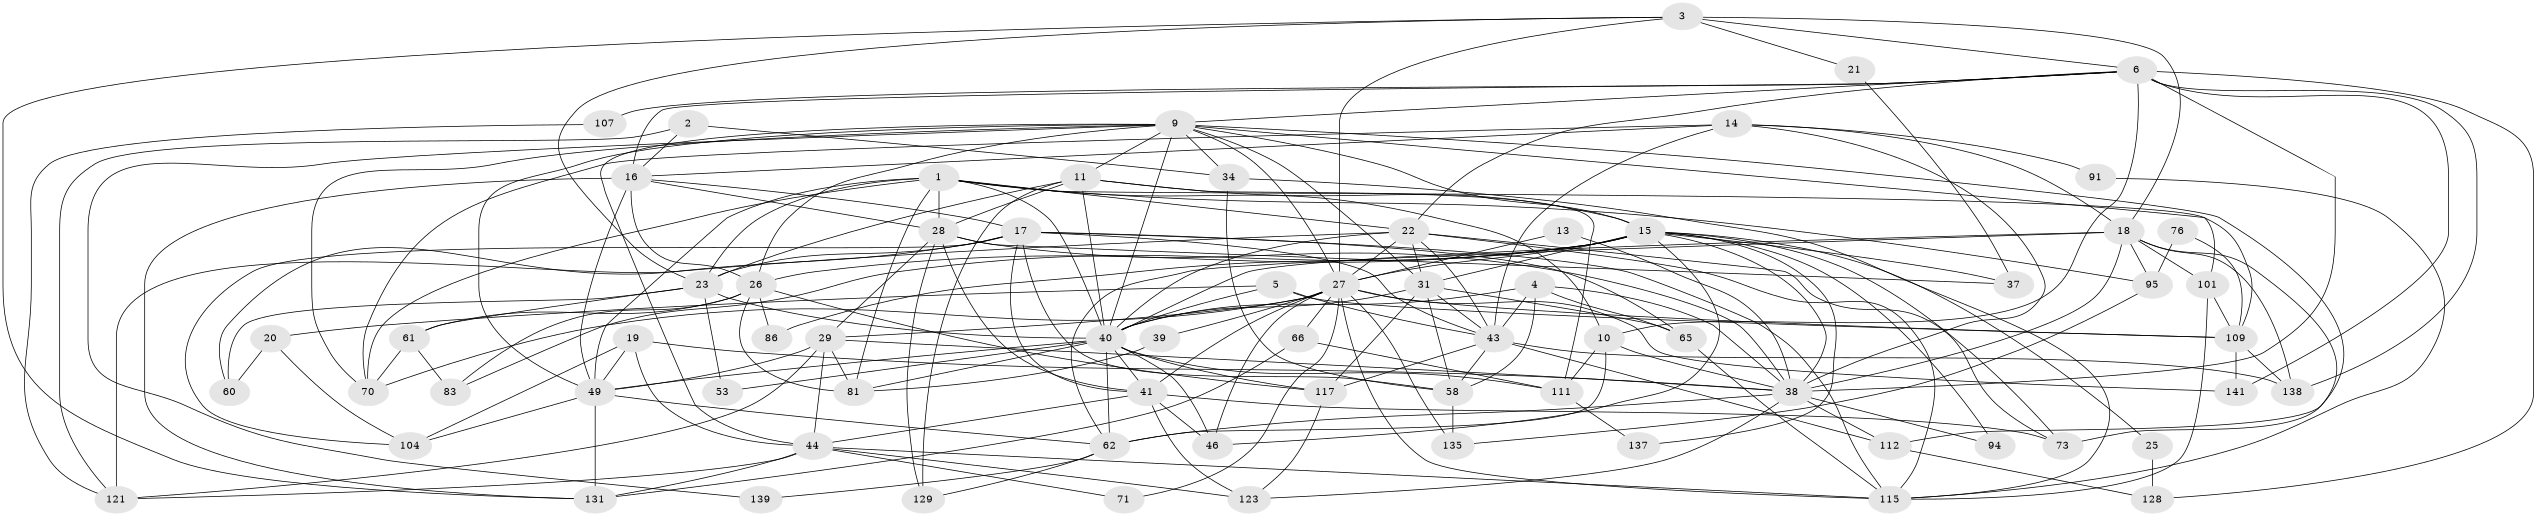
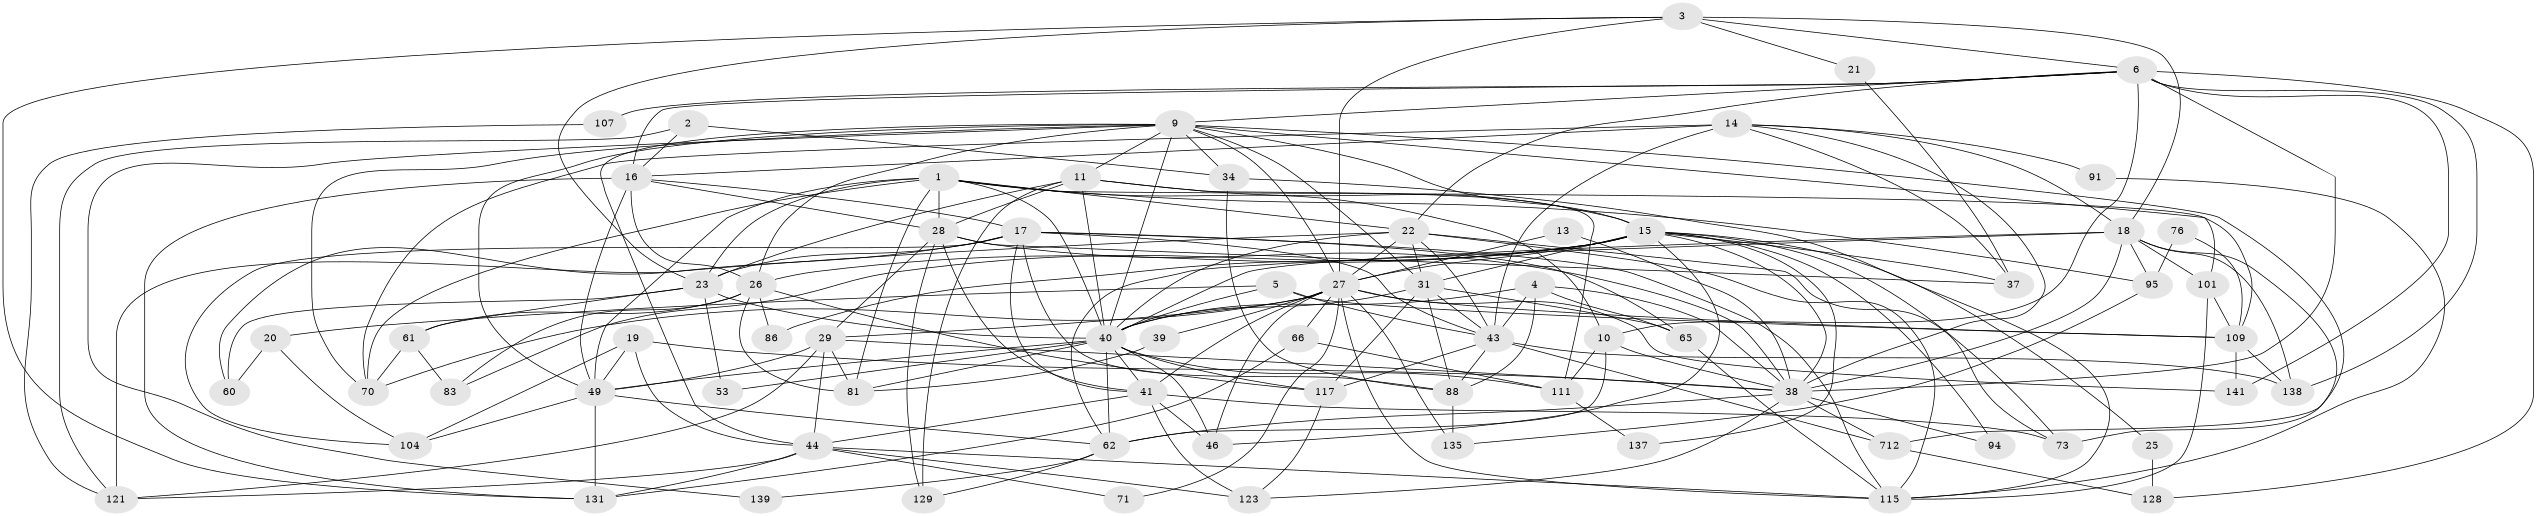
edge "14" -- "37": added
node "58": label "58" -> "88"
node "112": label "112" -> "712"
